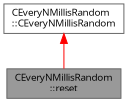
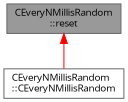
edge "CEveryNMillisRandom ::reset" -> "CEveryNMillisRandom ::CEveryNMillisRandom": reversed
